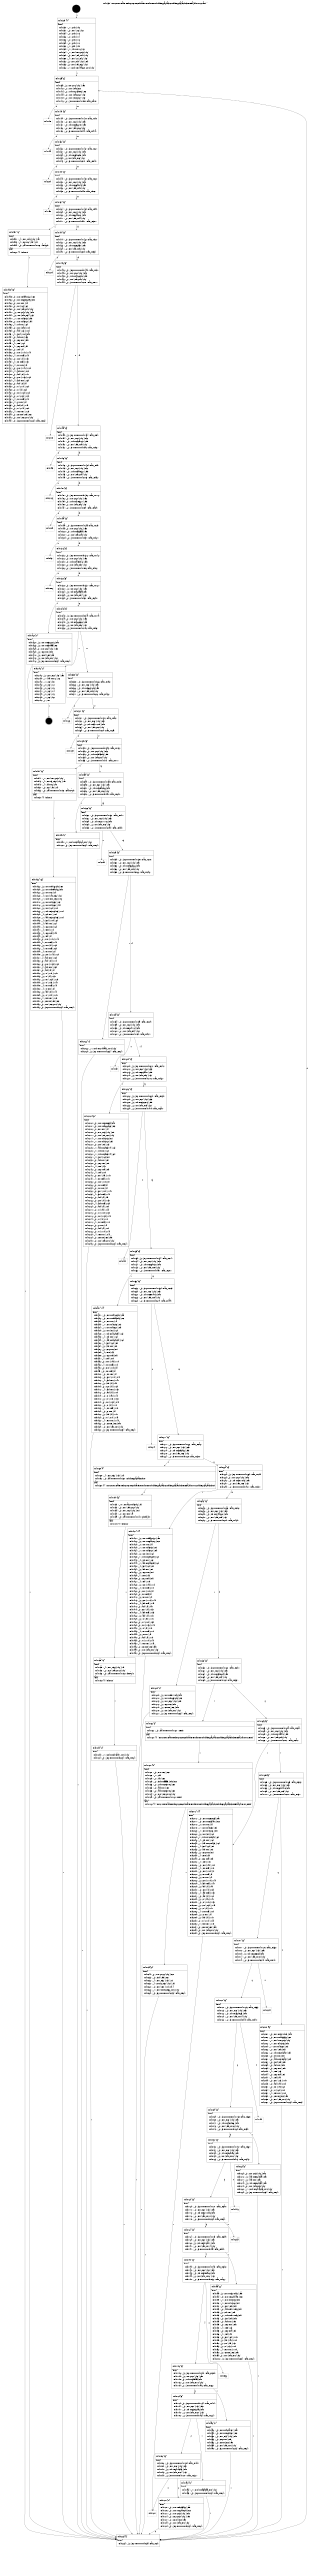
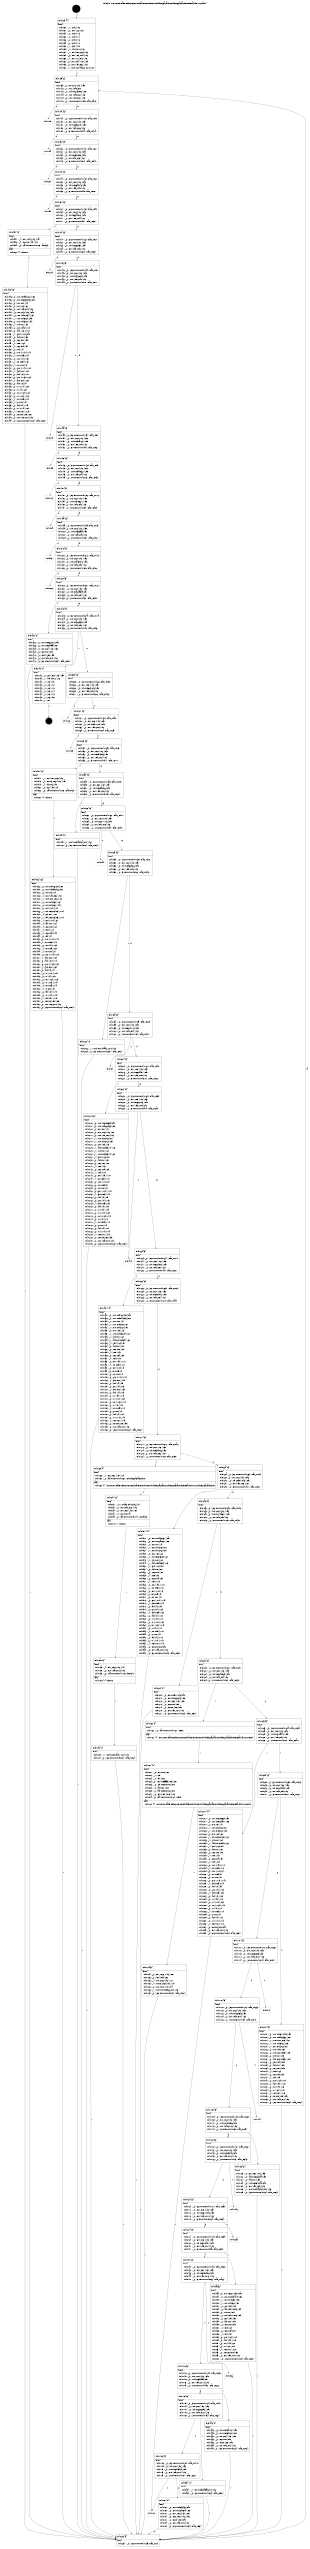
node "0x401879": removed
